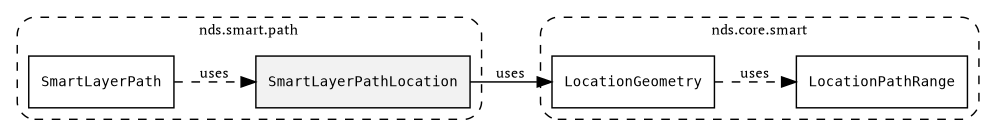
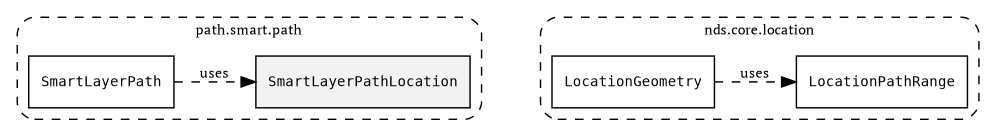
cluster "nds.smart.path": label "nds.smart.path" -> "path.smart.path"
cluster "nds.core.smart": label "nds.core.smart" -> "nds.core.location"
edge "SmartLayerPathLocation" -> "LocationGeometry": removed, label "uses"
